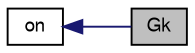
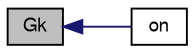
edge "Gk" -> "on": reversed
